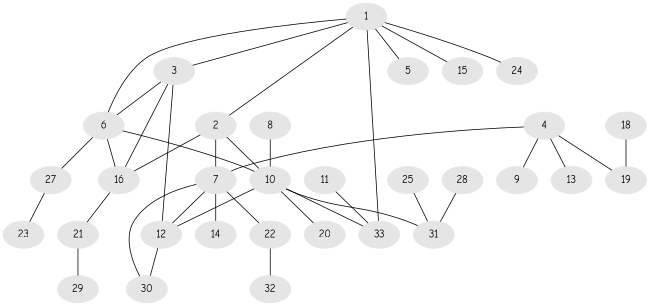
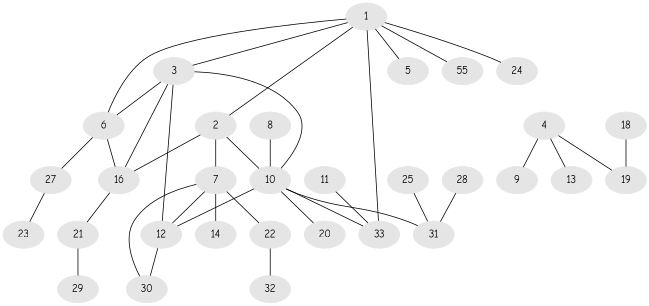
node "15": label "15" -> "55"
edge "4" -- "7": removed
edge "6" -- "10": now "3" -- "10"
